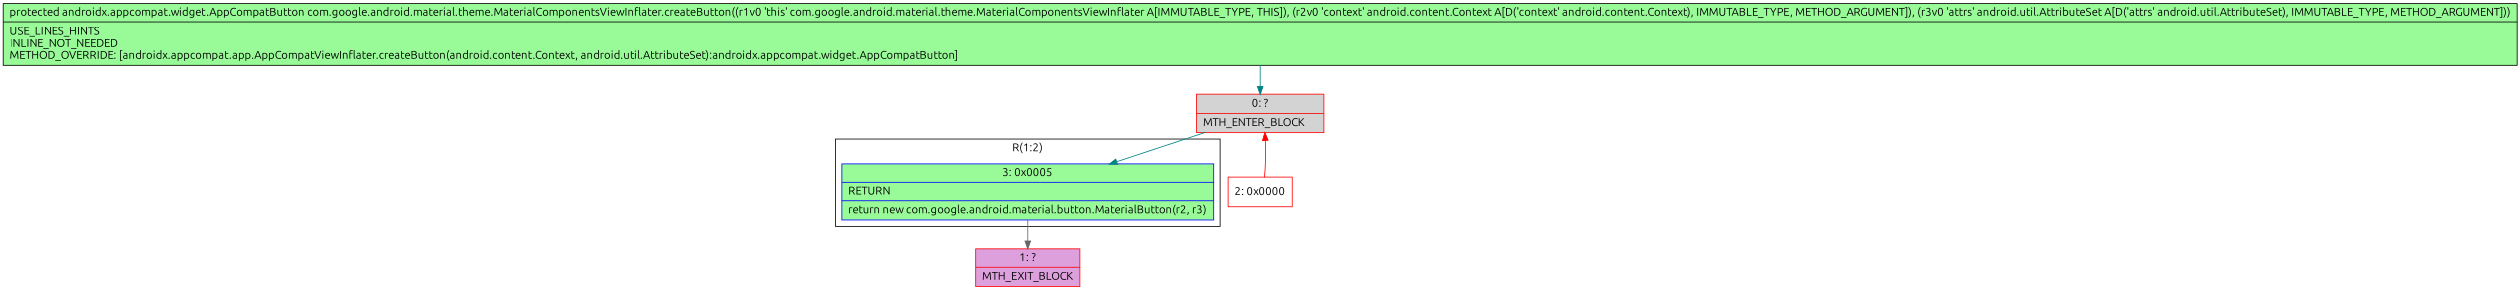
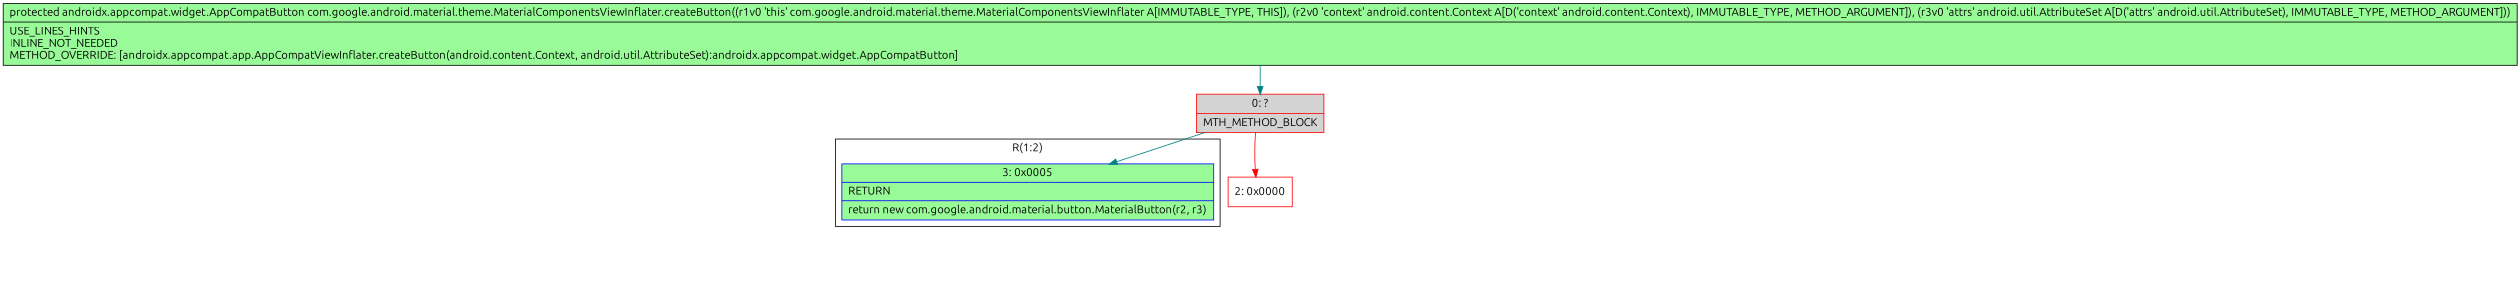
node "0: ?": text "MTH_ENTER_BLOCK" -> "MTH_METHOD_BLOCK"
edge "2: 0x0000" -> "0: ?": reversed
node "1: ?": removed
